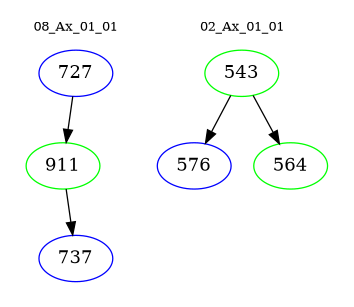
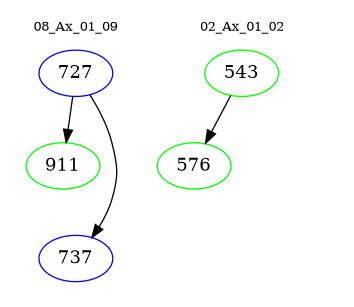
cluster "08_Ax_01_01": label "08_Ax_01_01" -> "08_Ax_01_09"
cluster "02_Ax_01_01": label "02_Ax_01_01" -> "02_Ax_01_02"
node "576": color blue -> green
node "564": removed
edge "911" -> "737": now "727" -> "737"
